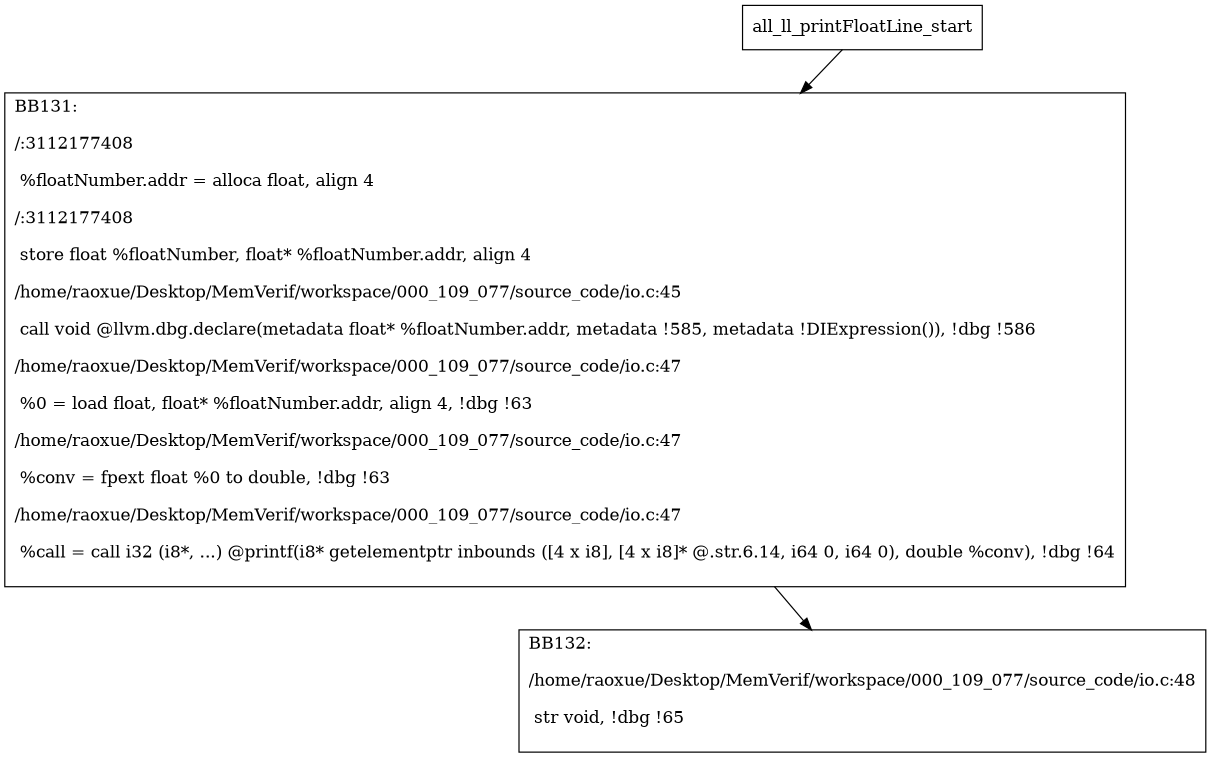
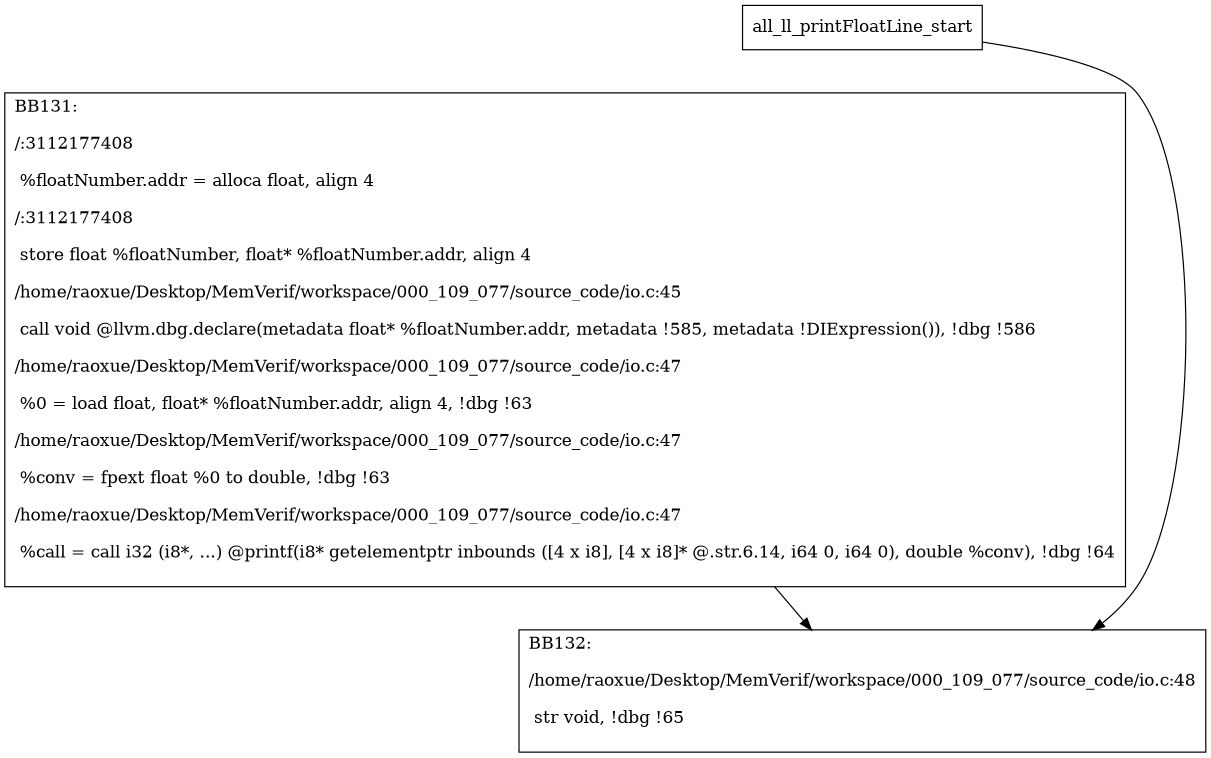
edge "all_ll_printFloatLine_start" -> "BB131:": now "all_ll_printFloatLine_start" -> "BB132:"
